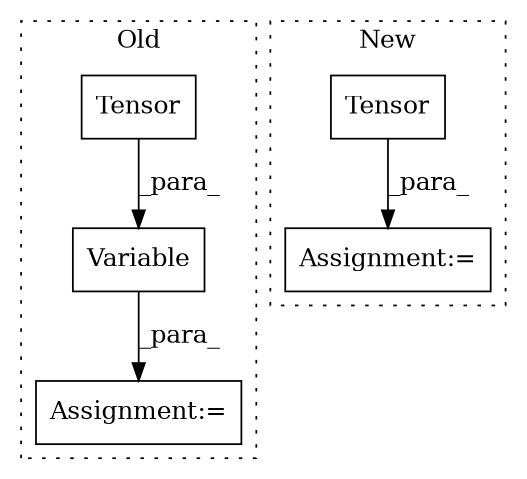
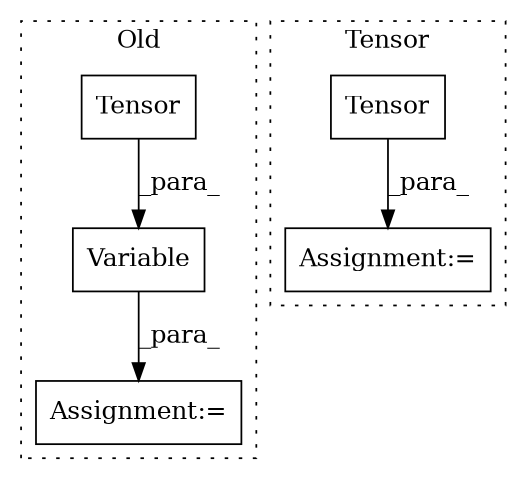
cluster "New": label "New" -> "Tensor"
